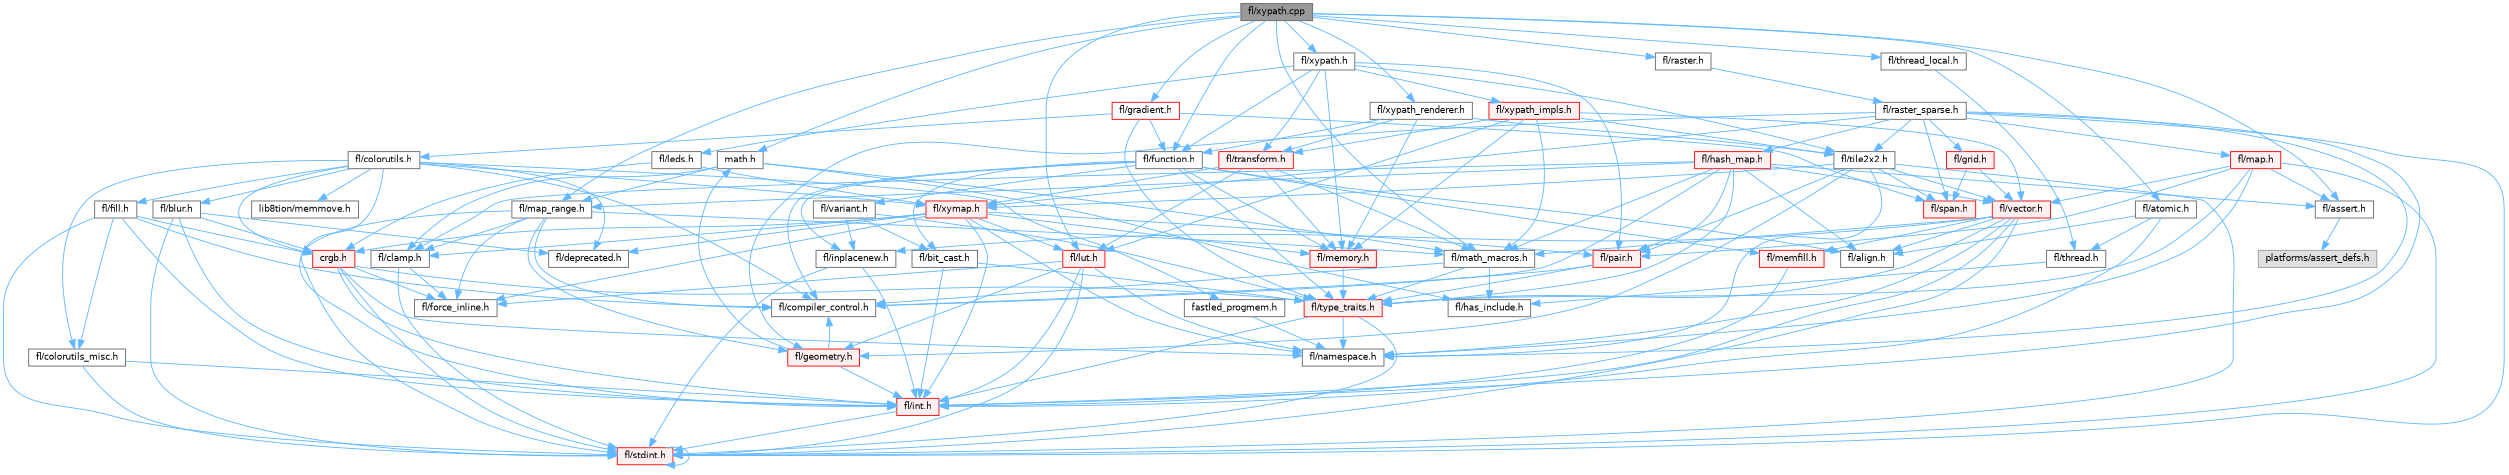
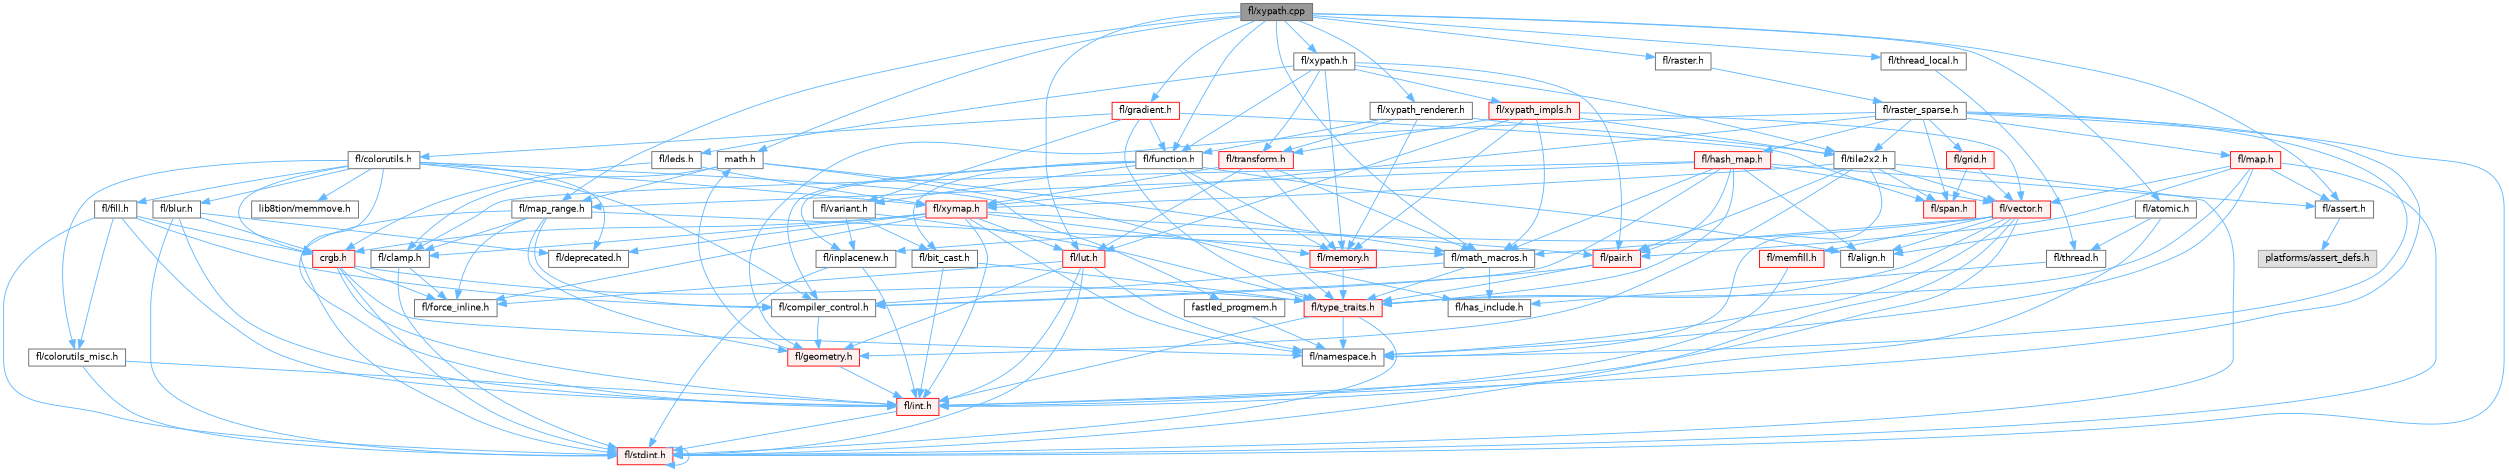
edge "fl/gradient.h" -> "fl/variant.h": added
edge "fl/function.h" -> "fl/memfill.h": removed
edge "fl/geometry.h" -> "fl/compiler_control.h": reversed
